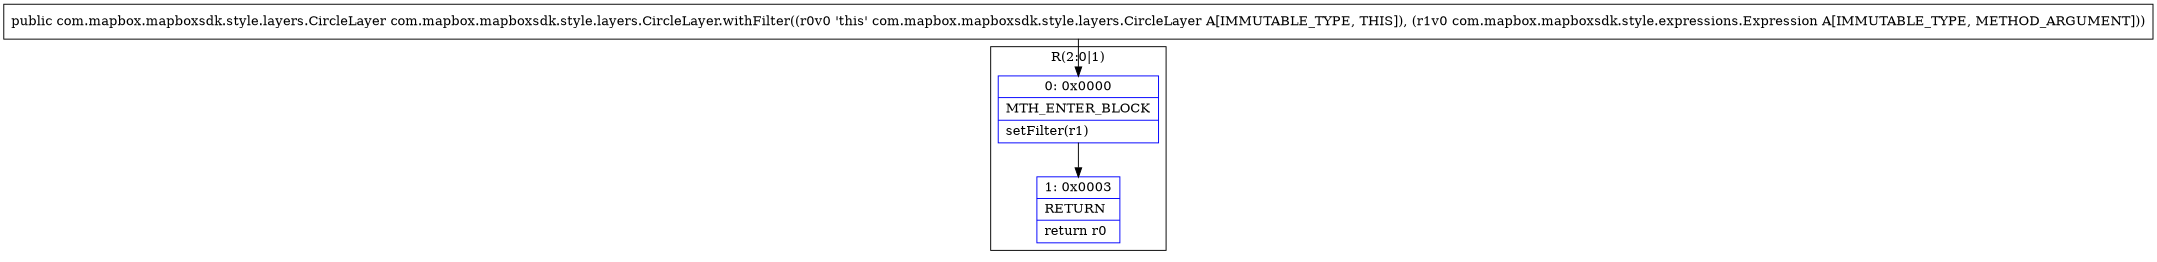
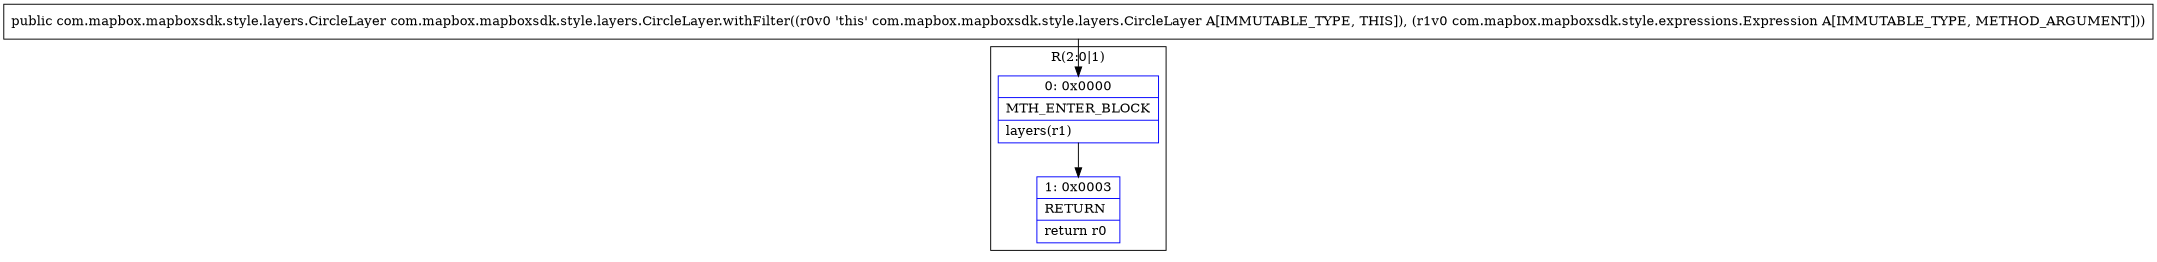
node "0: 0x0000": text "setFilter(r1)" -> "layers(r1)"
